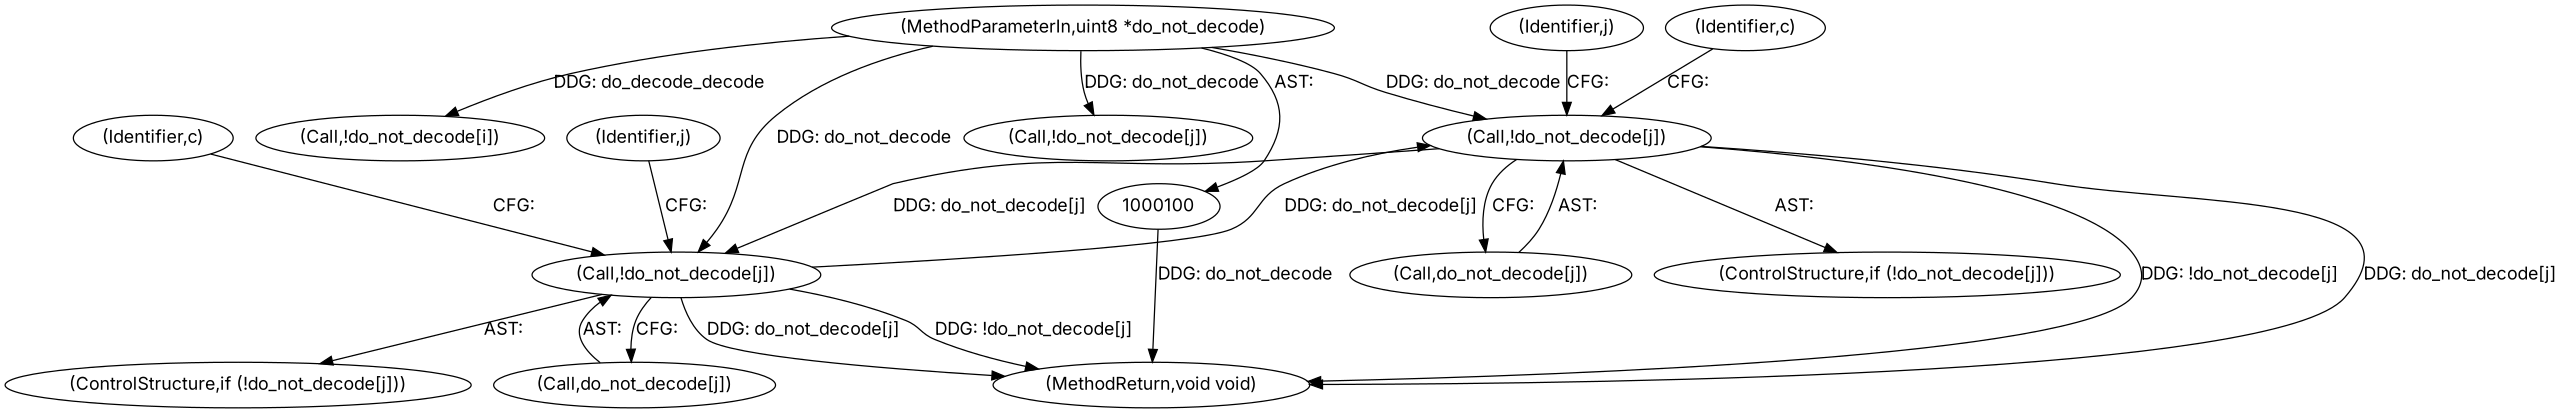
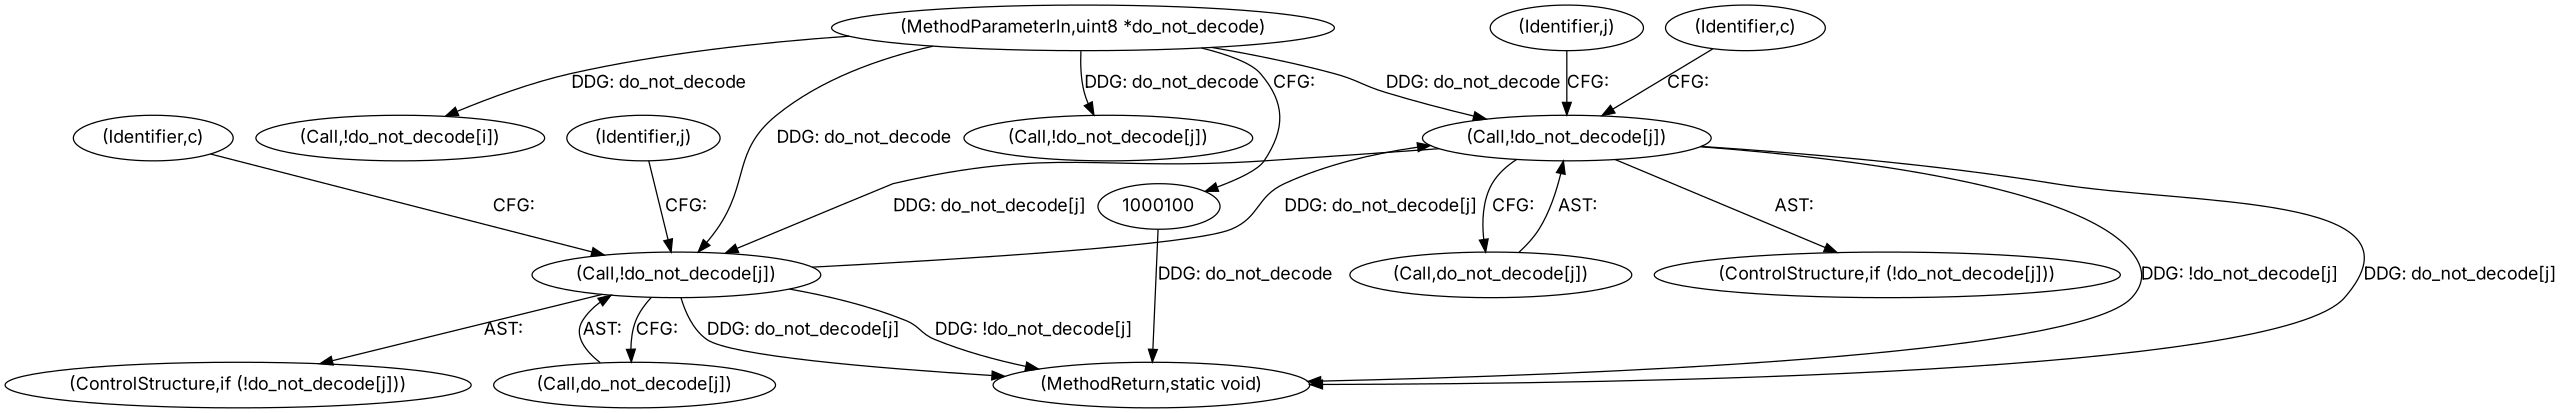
edge "(MethodParameterIn,uint8 *do_not_decode)" -> "(Call,!do_not_decode[i])": label "DDG: do_decode_decode" -> "DDG: do_not_decode"
edge "(MethodParameterIn,uint8 *do_not_decode)" -> "1000100": label "AST: " -> "CFG: "
node "(MethodReturn,void void)": label "(MethodReturn,void void)" -> "(MethodReturn,static void)"
